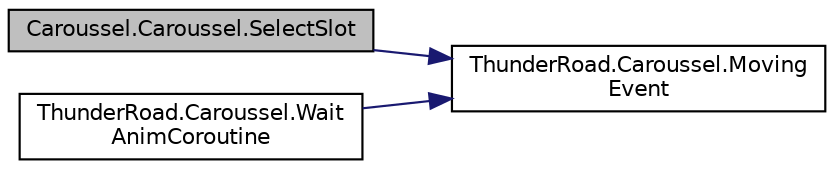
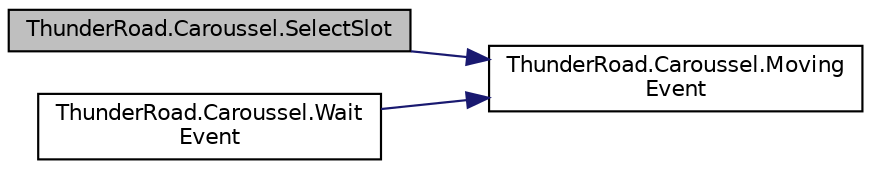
node "Caroussel.Caroussel.SelectSlot": label "Caroussel.Caroussel.SelectSlot" -> "ThunderRoad.Caroussel.SelectSlot"
node "ThunderRoad.Caroussel.Wait AnimCoroutine": label "ThunderRoad.Caroussel.Wait AnimCoroutine" -> "ThunderRoad.Caroussel.Wait Event"
